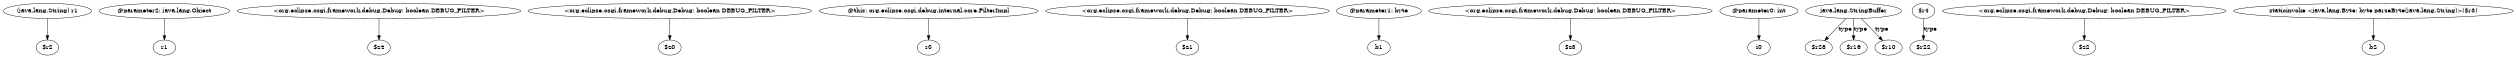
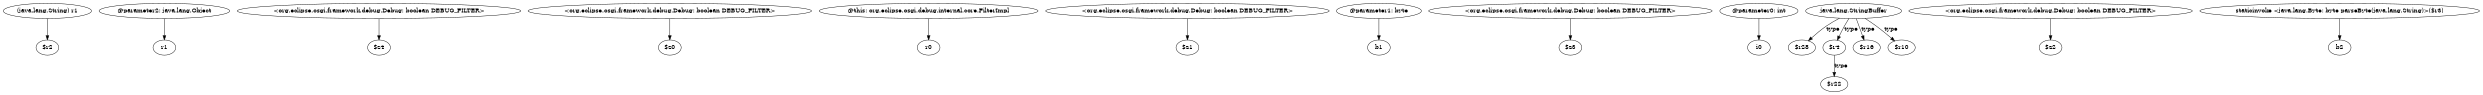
edge "java.lang.StringBuffer" -> "$r4": added, label "type"
